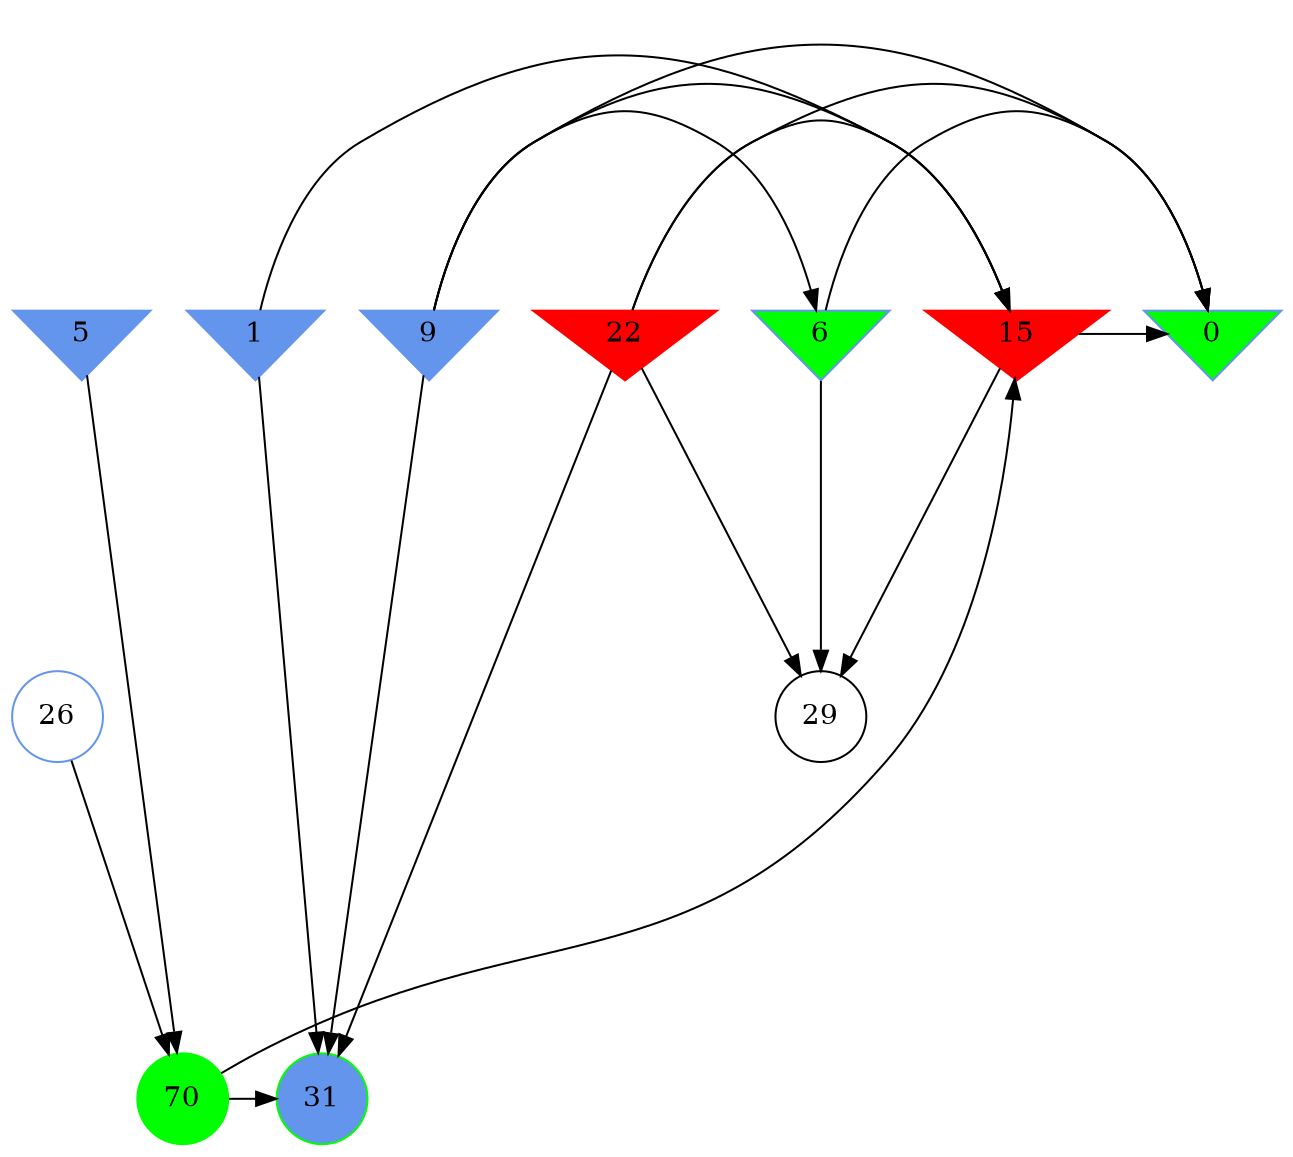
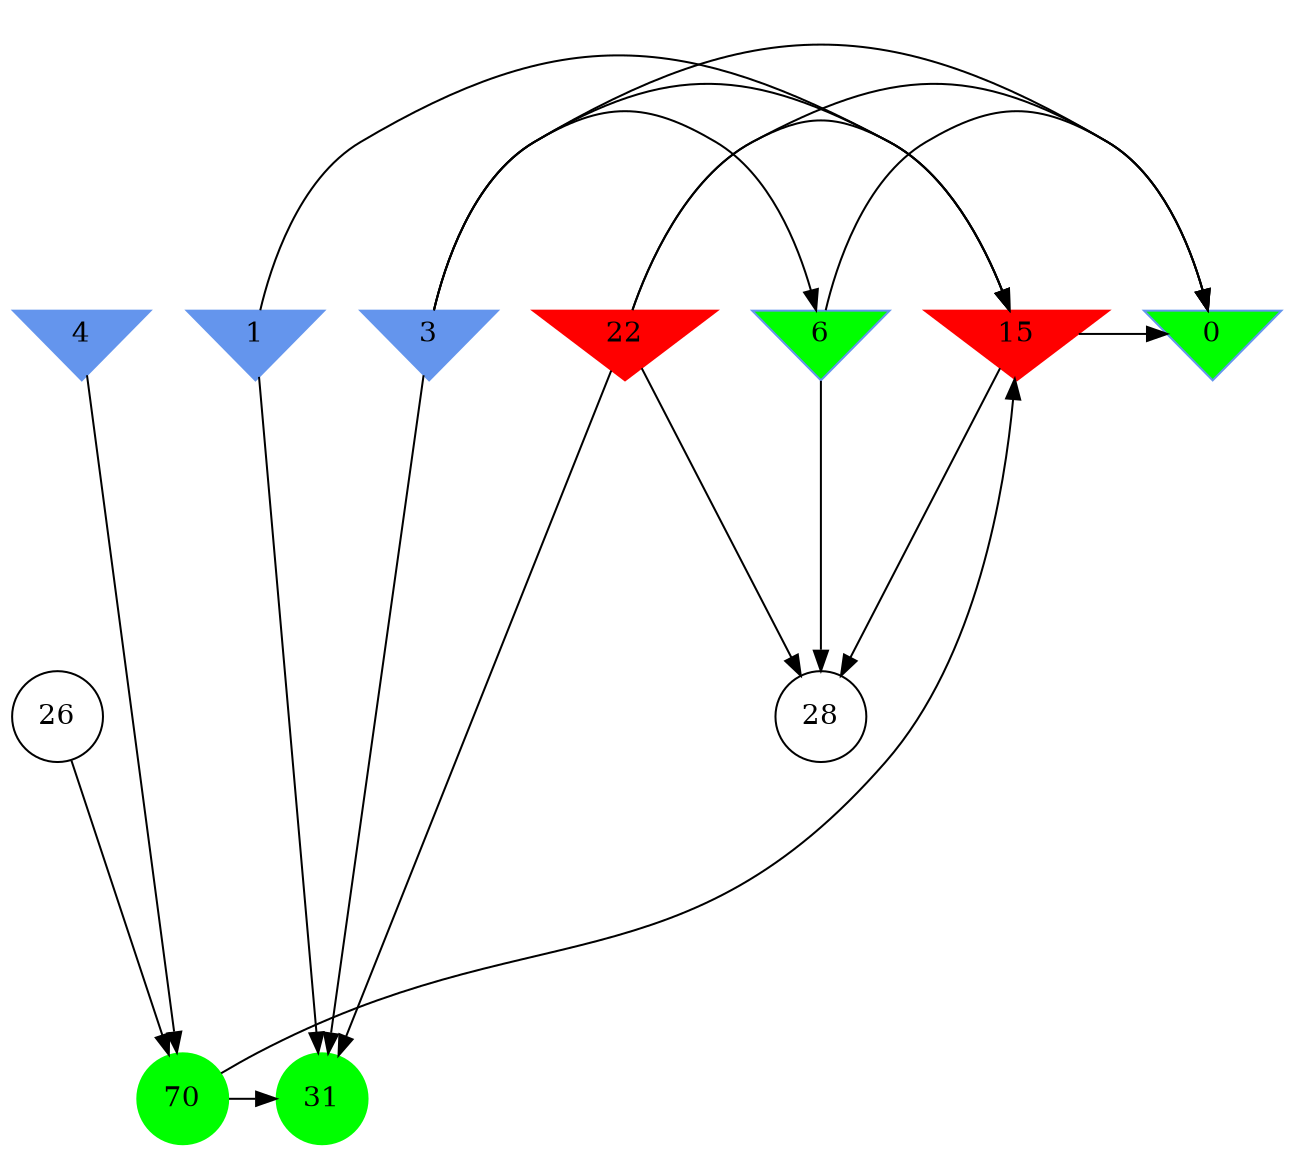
node "5": label "5" -> "4"
node "9": label "9" -> "3"
node "26": color cornflowerblue -> black
node "29": label "29" -> "28"
node "31": fillcolor cornflowerblue -> green
